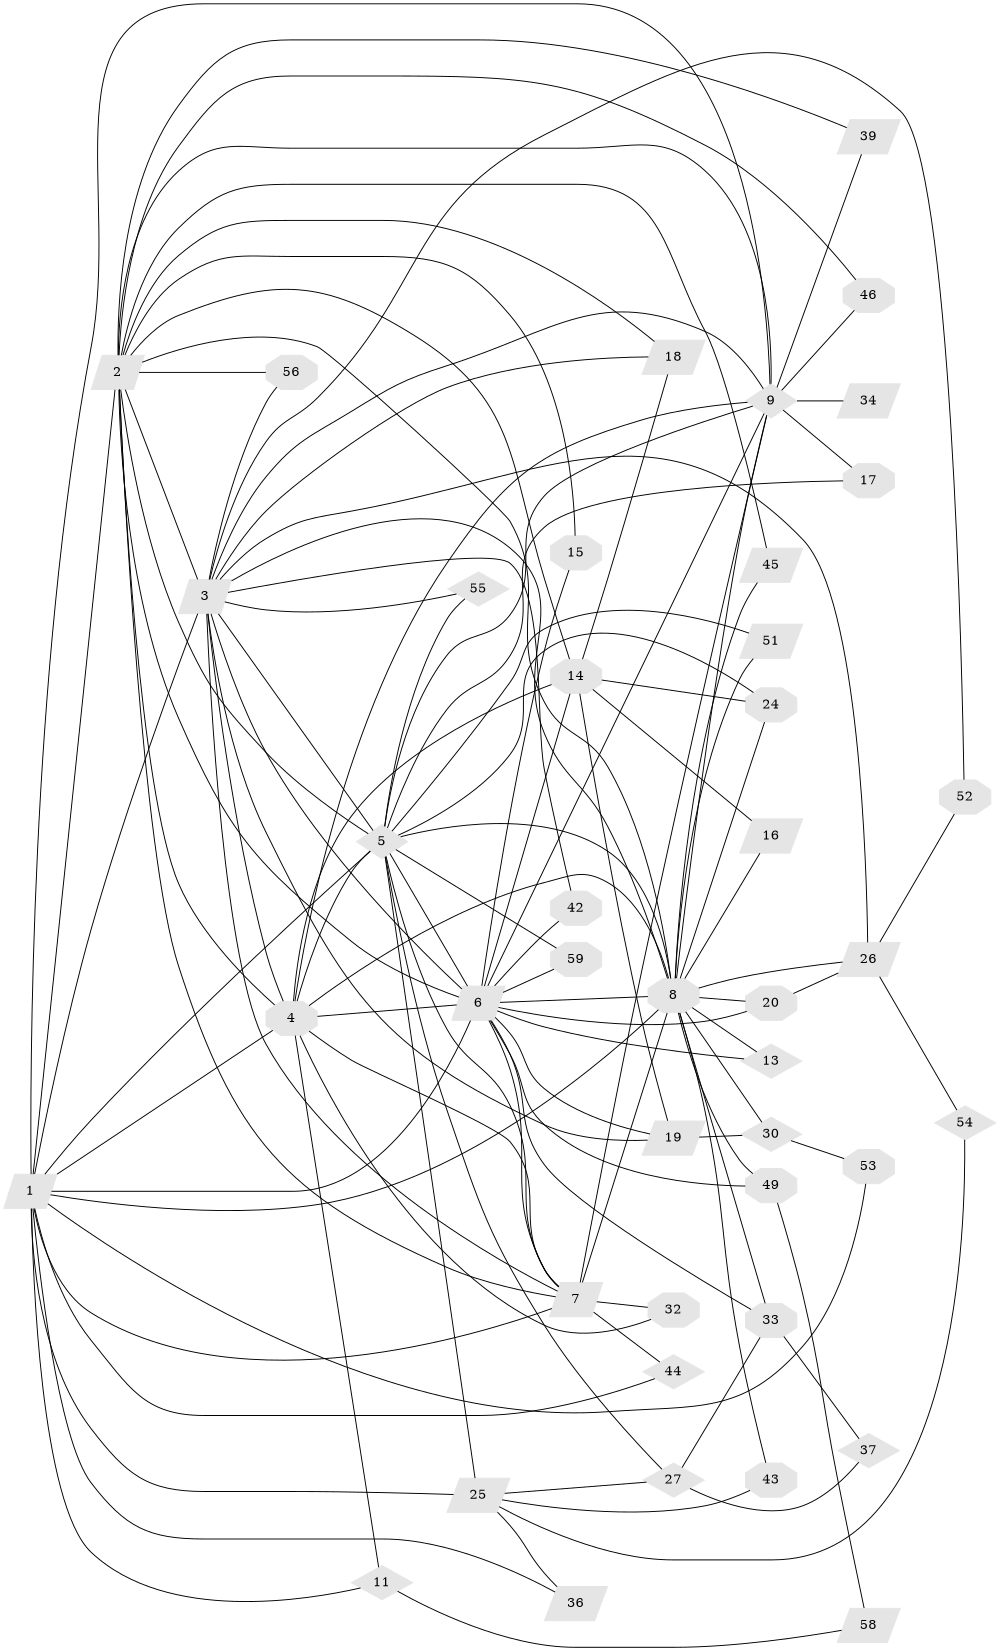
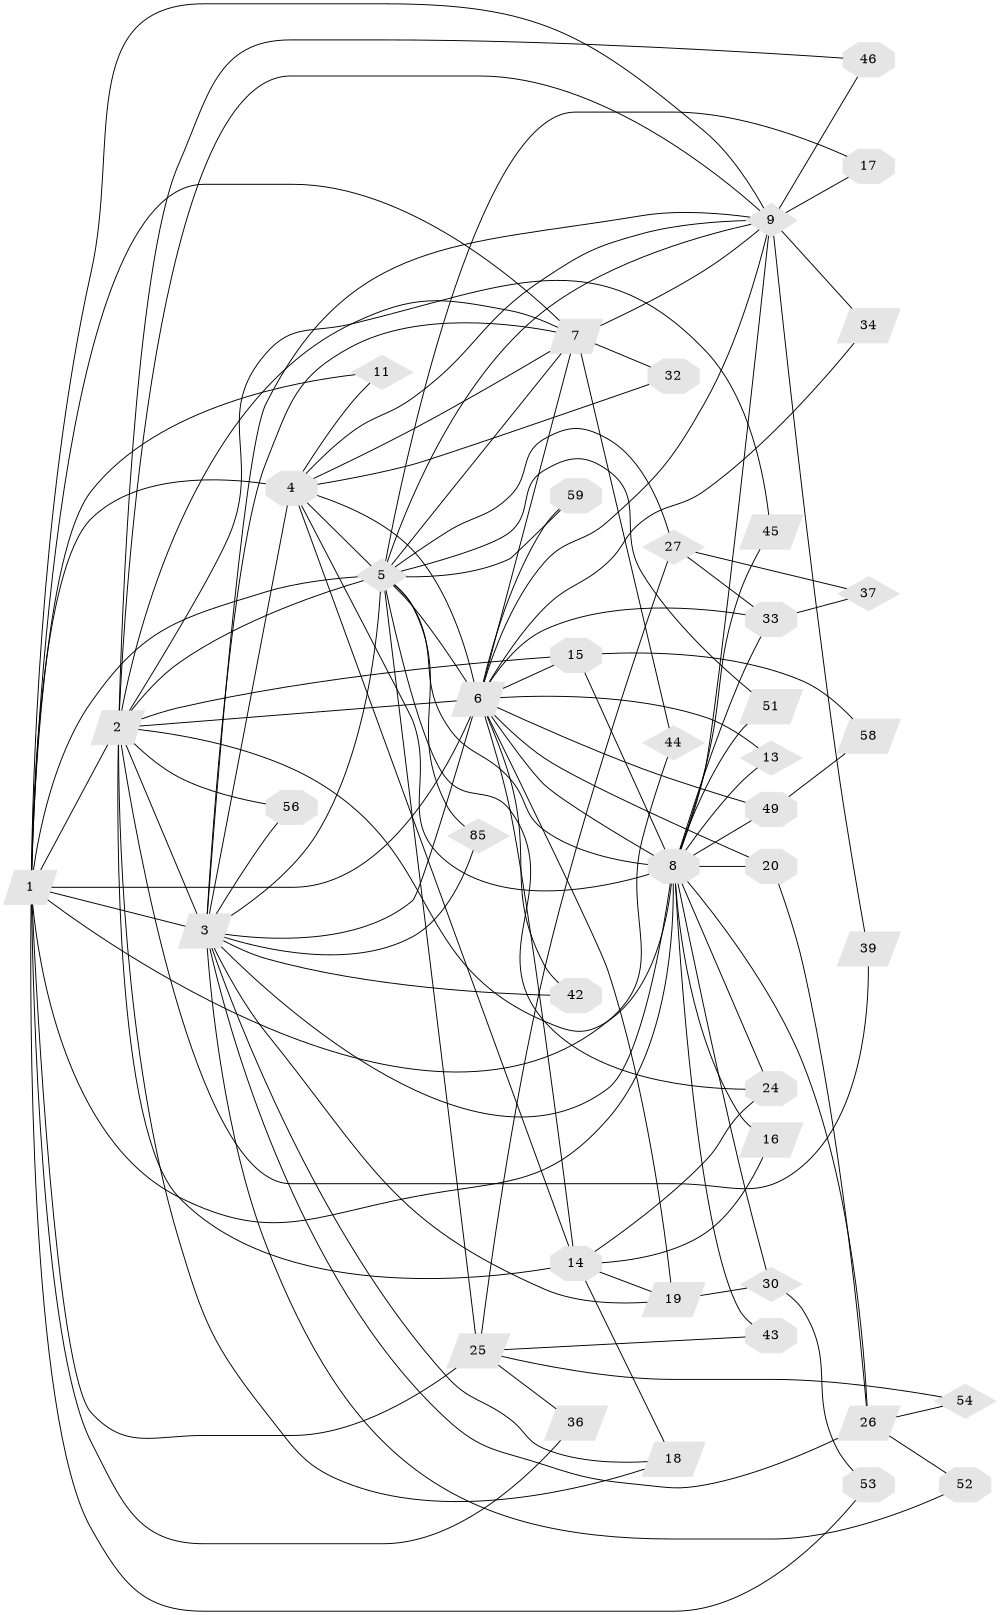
edge "34" -- "6": added
node "55": label "55" -> "85"
edge "2" -- "4": removed
edge "8" -- "7": now "8" -- "15"
edge "11" -- "58": now "15" -- "58"
